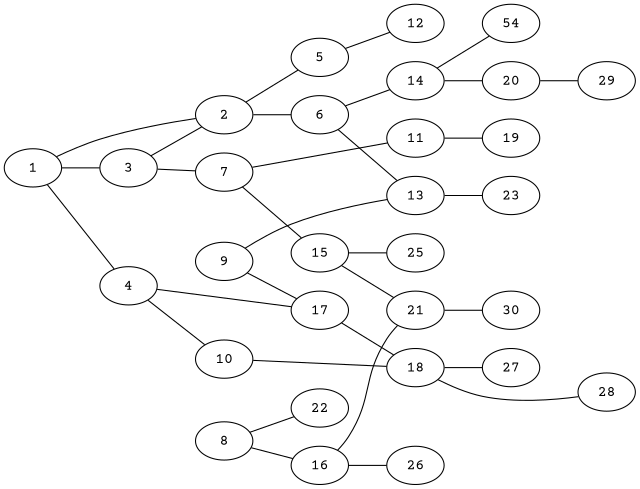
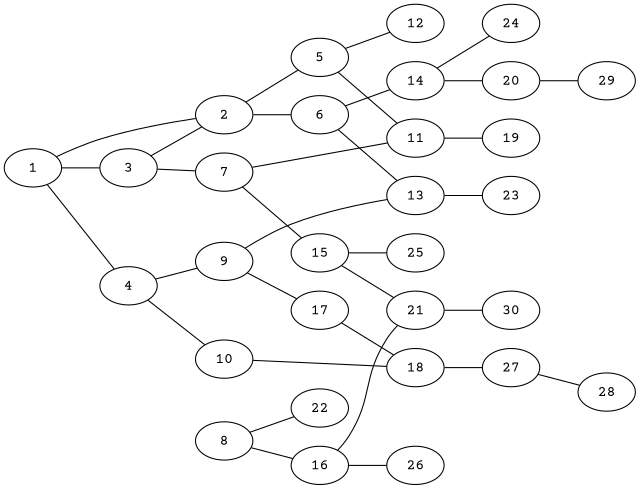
node "54": label "54" -> "24"
edge "5" -- "11": added
edge "4" -- "17": now "4" -- "9"
edge "18" -- "28": now "27" -- "28"
